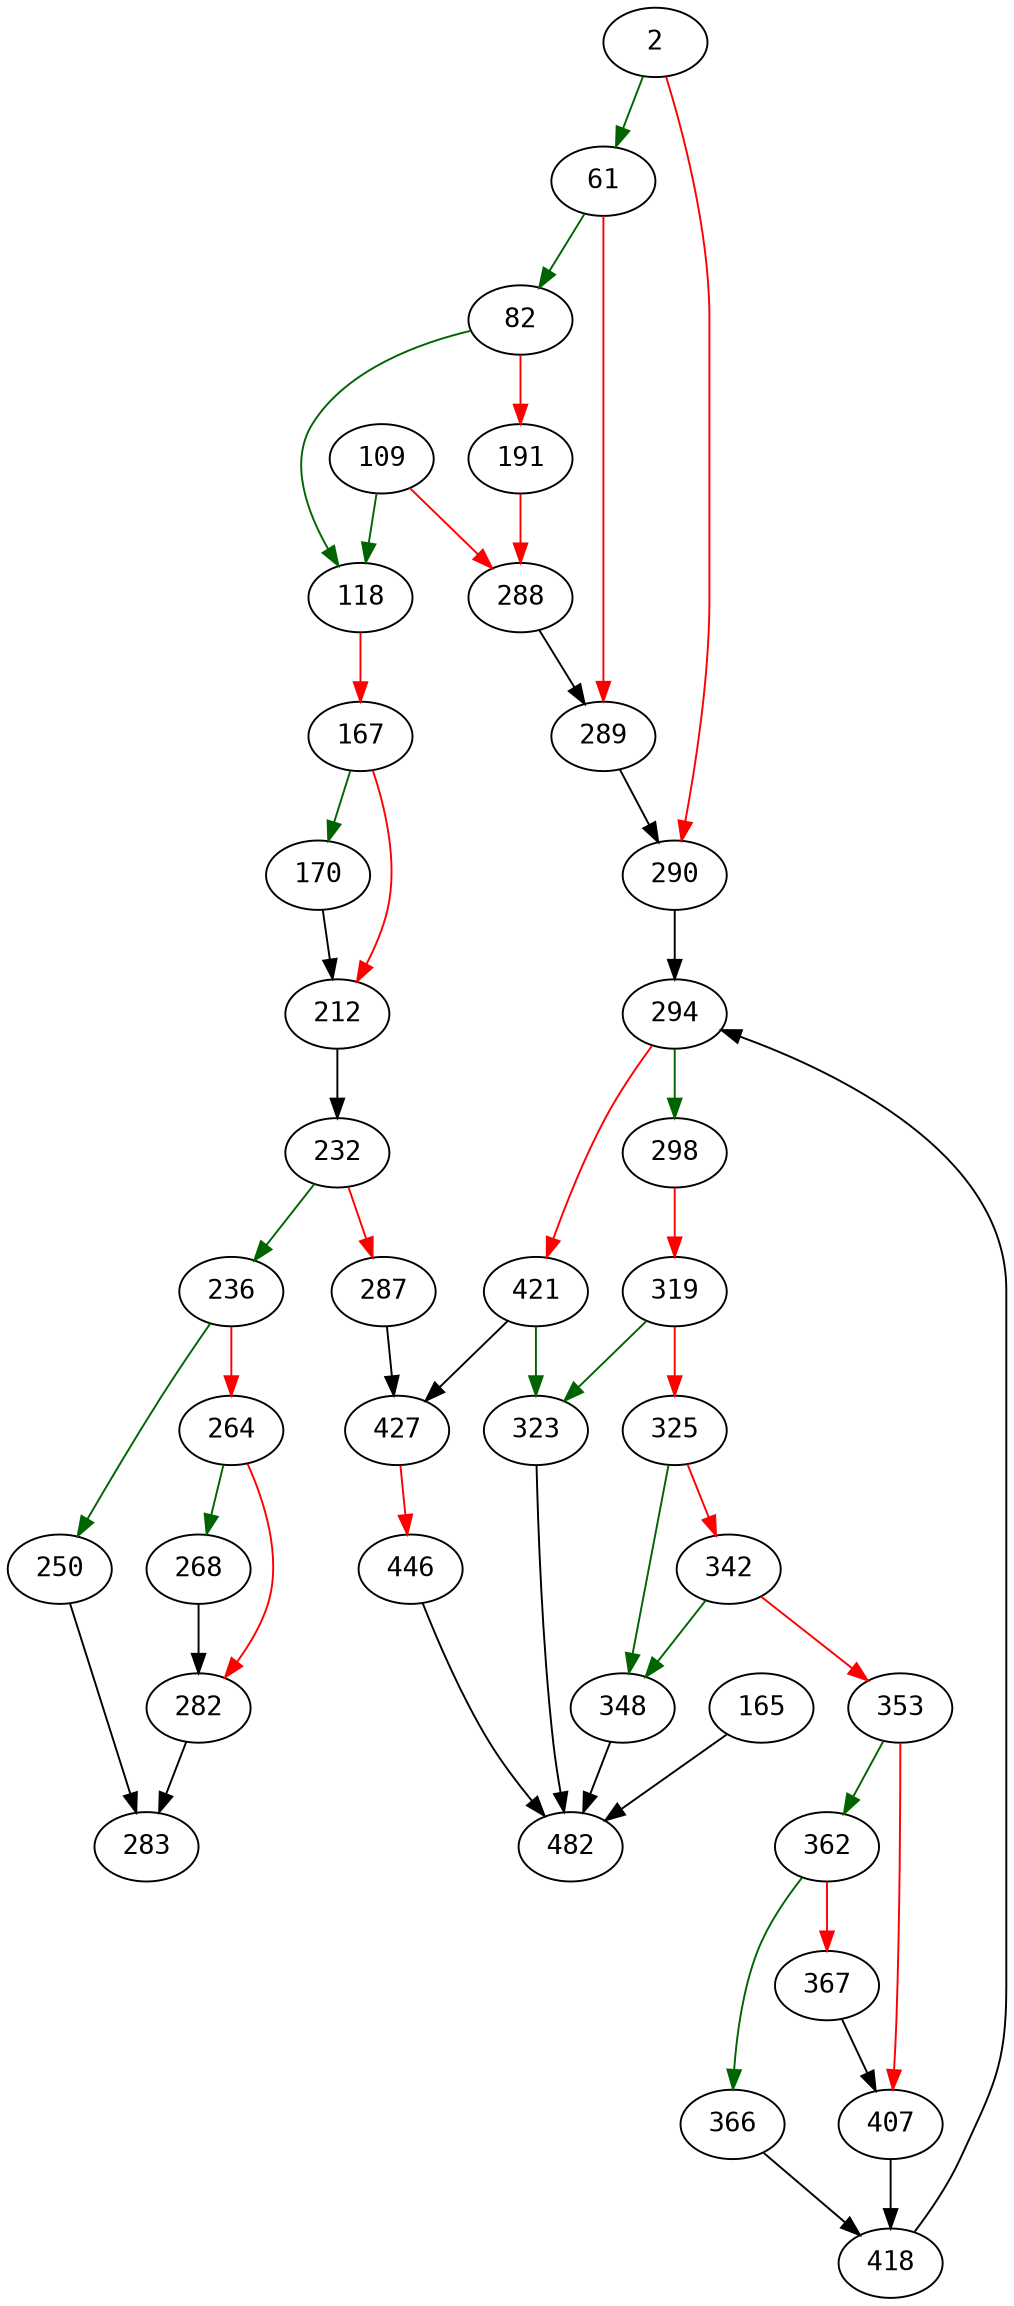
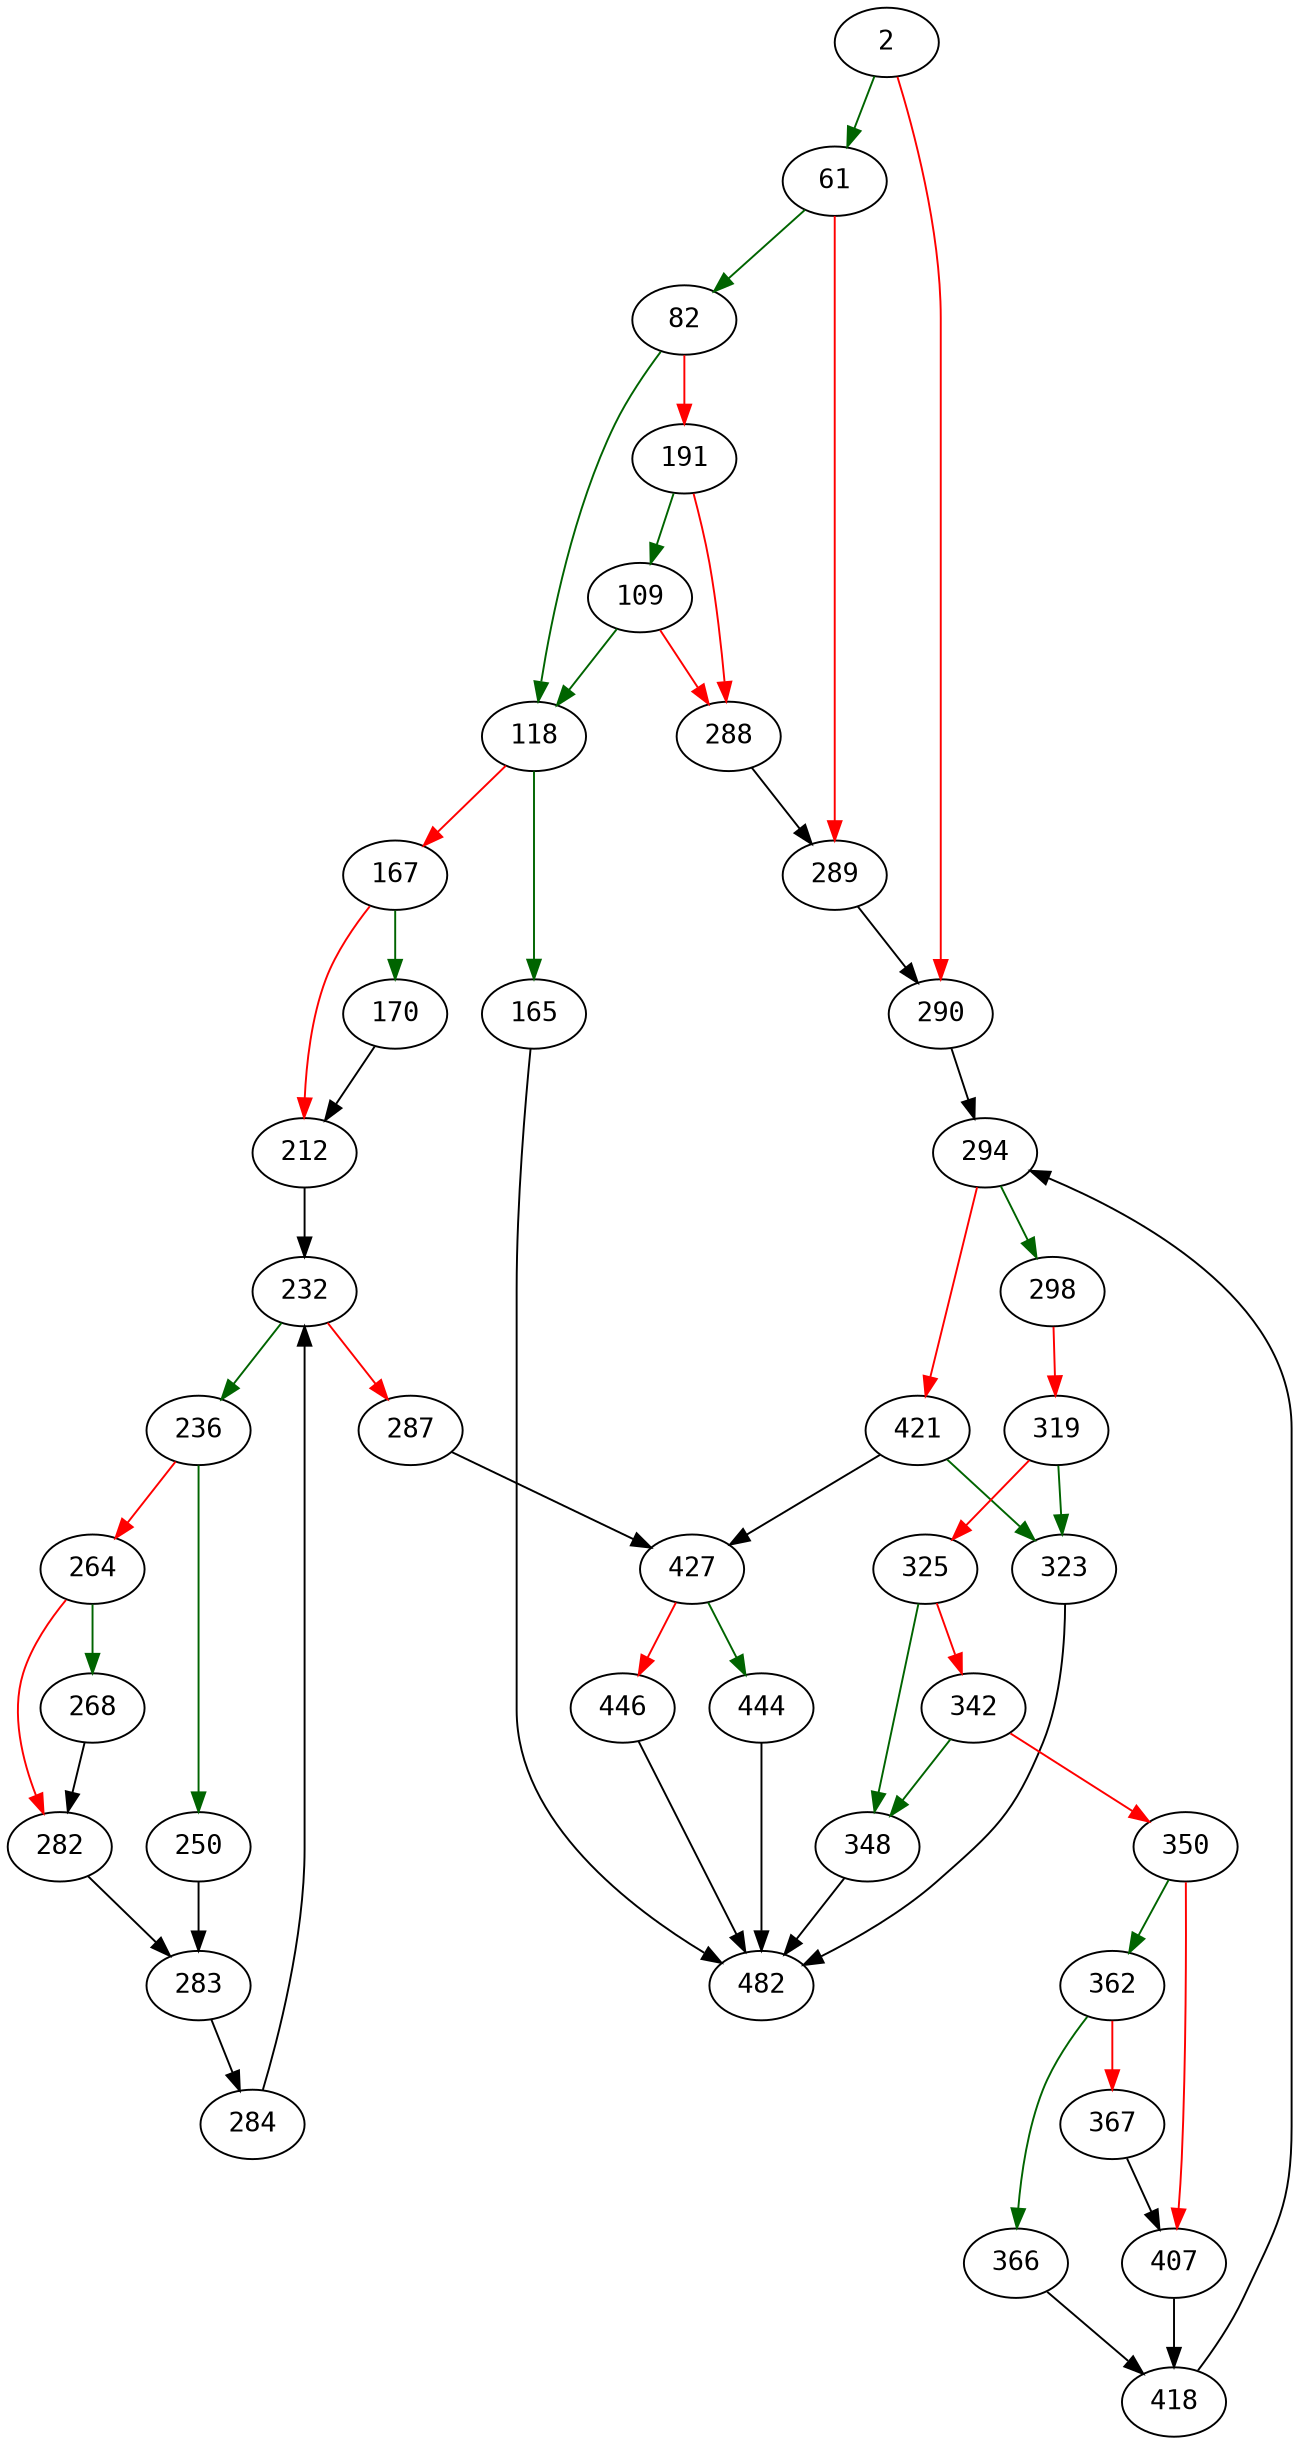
edge "191" -> "109": added
edge "118" -> "165": added
node "444": added
node "353": label "353" -> "350"
node "284": added
